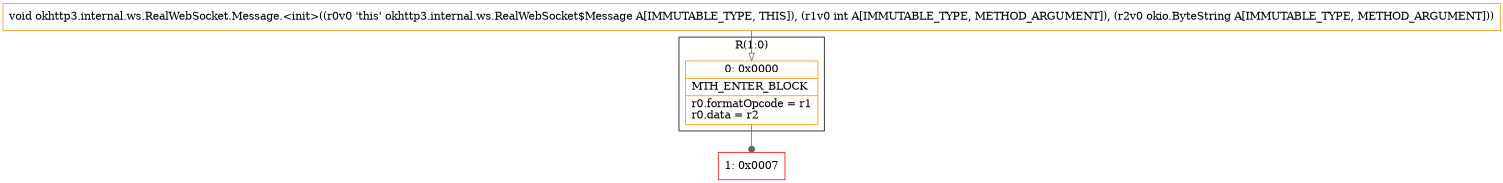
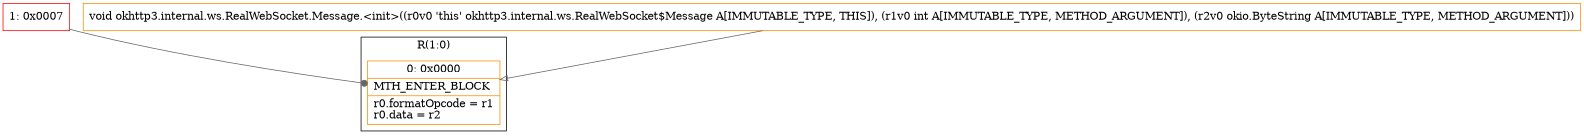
edge "0: 0x0000" -> "1: 0x0007": reversed
